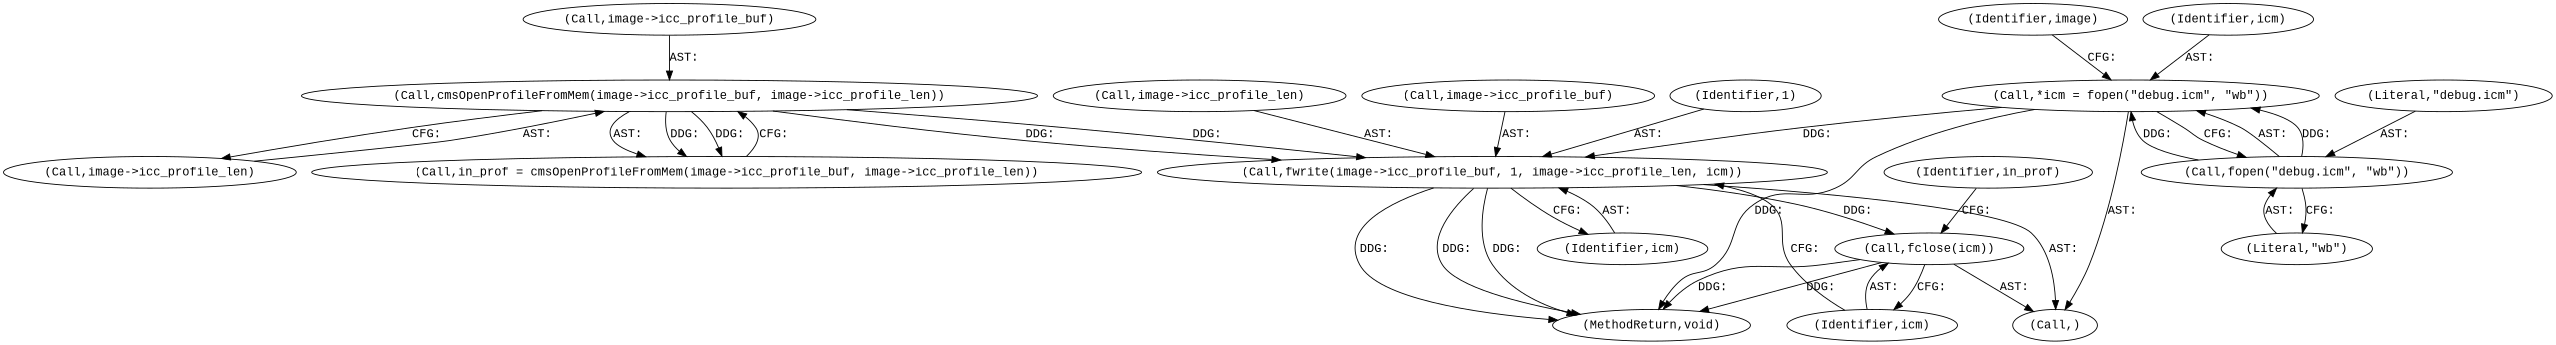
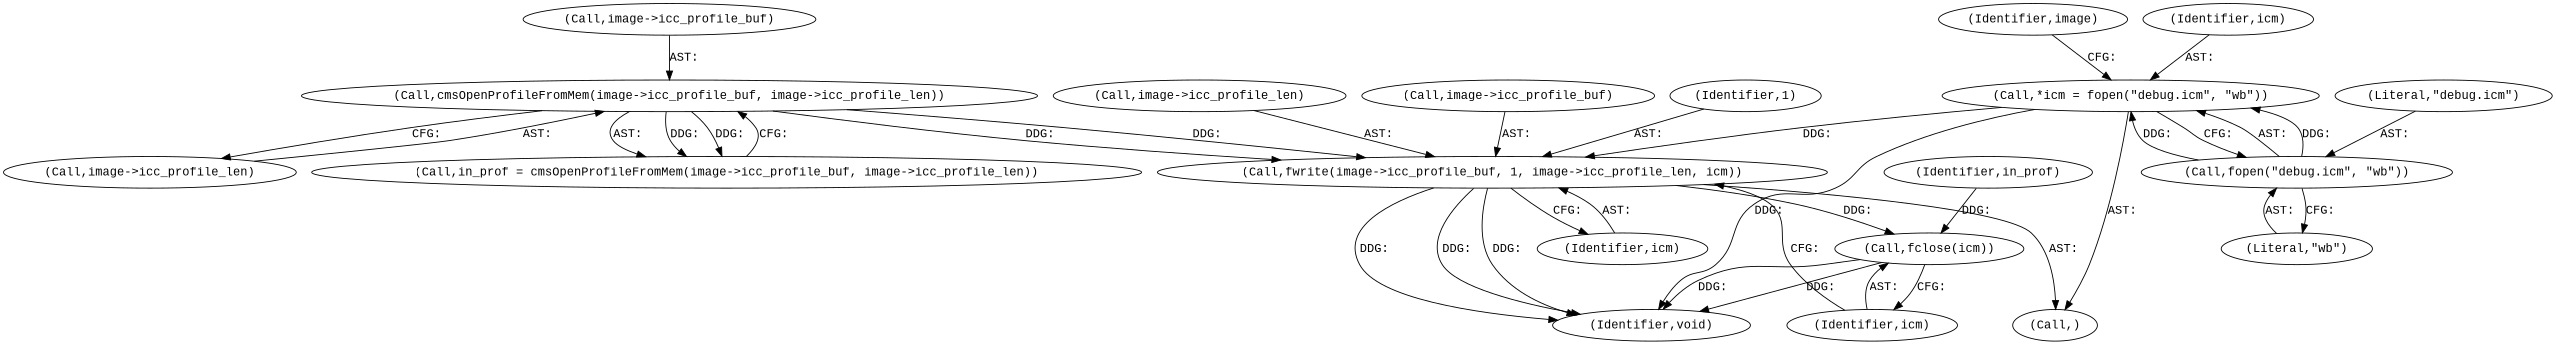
edge "(Identifier,in_prof)" -> "(Call,fclose(icm))": label "CFG: " -> "DDG: "
edge "(Call,fclose(icm))" -> "(Call,)": removed, label "AST:"
node "(MethodReturn,void)": label "(MethodReturn,void)" -> "(Identifier,void)"
